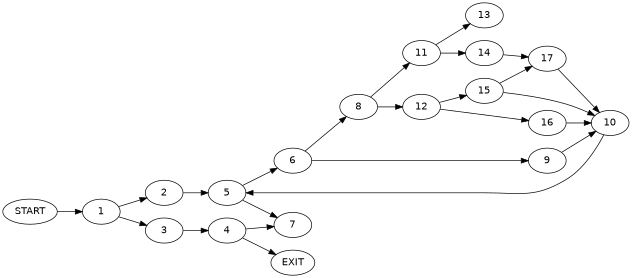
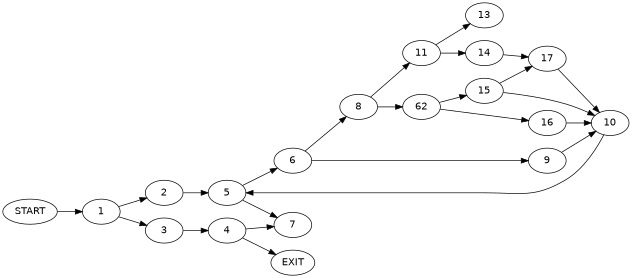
node "12": label "12" -> "62"
